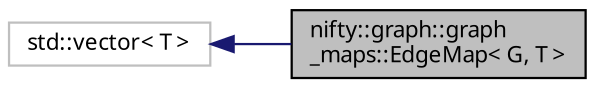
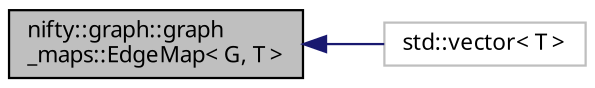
edge "nifty::graph::graph _maps::EdgeMap< G, T >" -> "std::vector< T >": reversed
